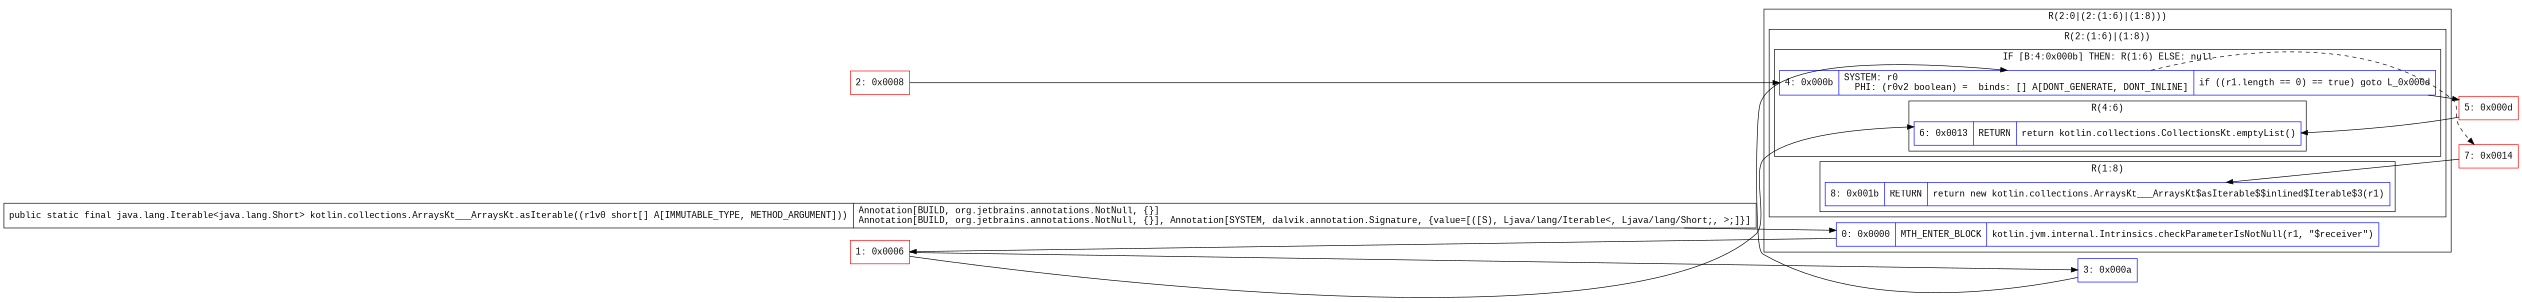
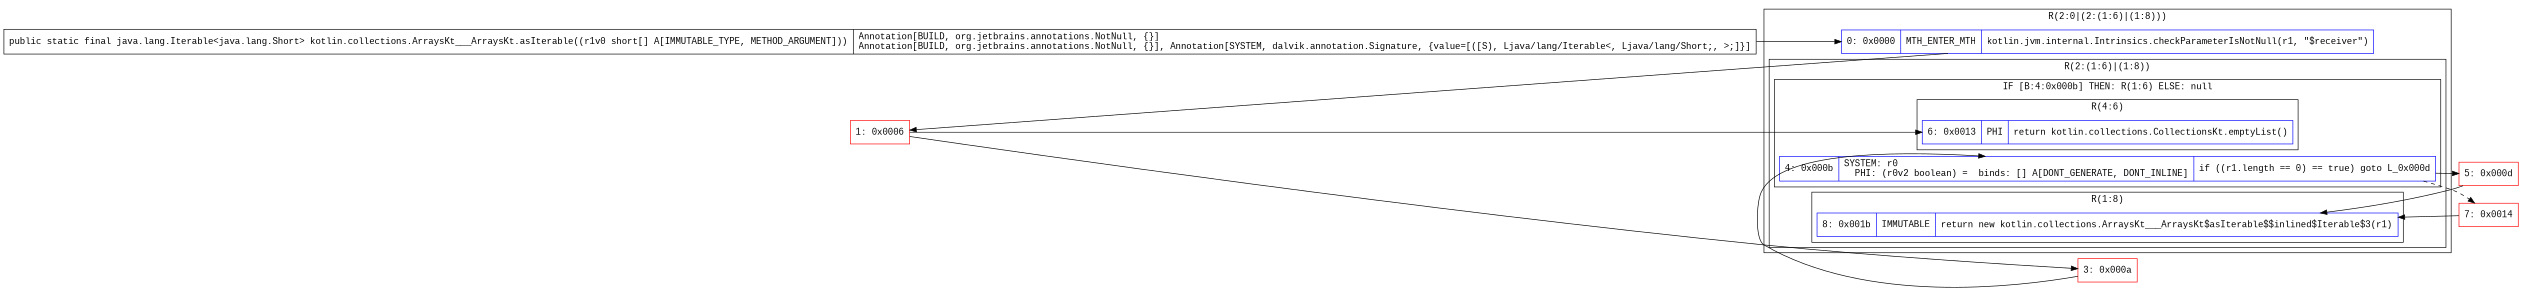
node "2: 0x0008": removed
edge "5: 0x000d" -> "6: 0x0013": now "5: 0x000d" -> "8: 0x001b"
node "6: 0x0013": text "RETURN" -> "PHI"
node "8: 0x001b": text "RETURN" -> "IMMUTABLE"
node "0: 0x0000": text "MTH_ENTER_BLOCK" -> "MTH_ENTER_MTH"
node "3: 0x000a": color blue -> red
